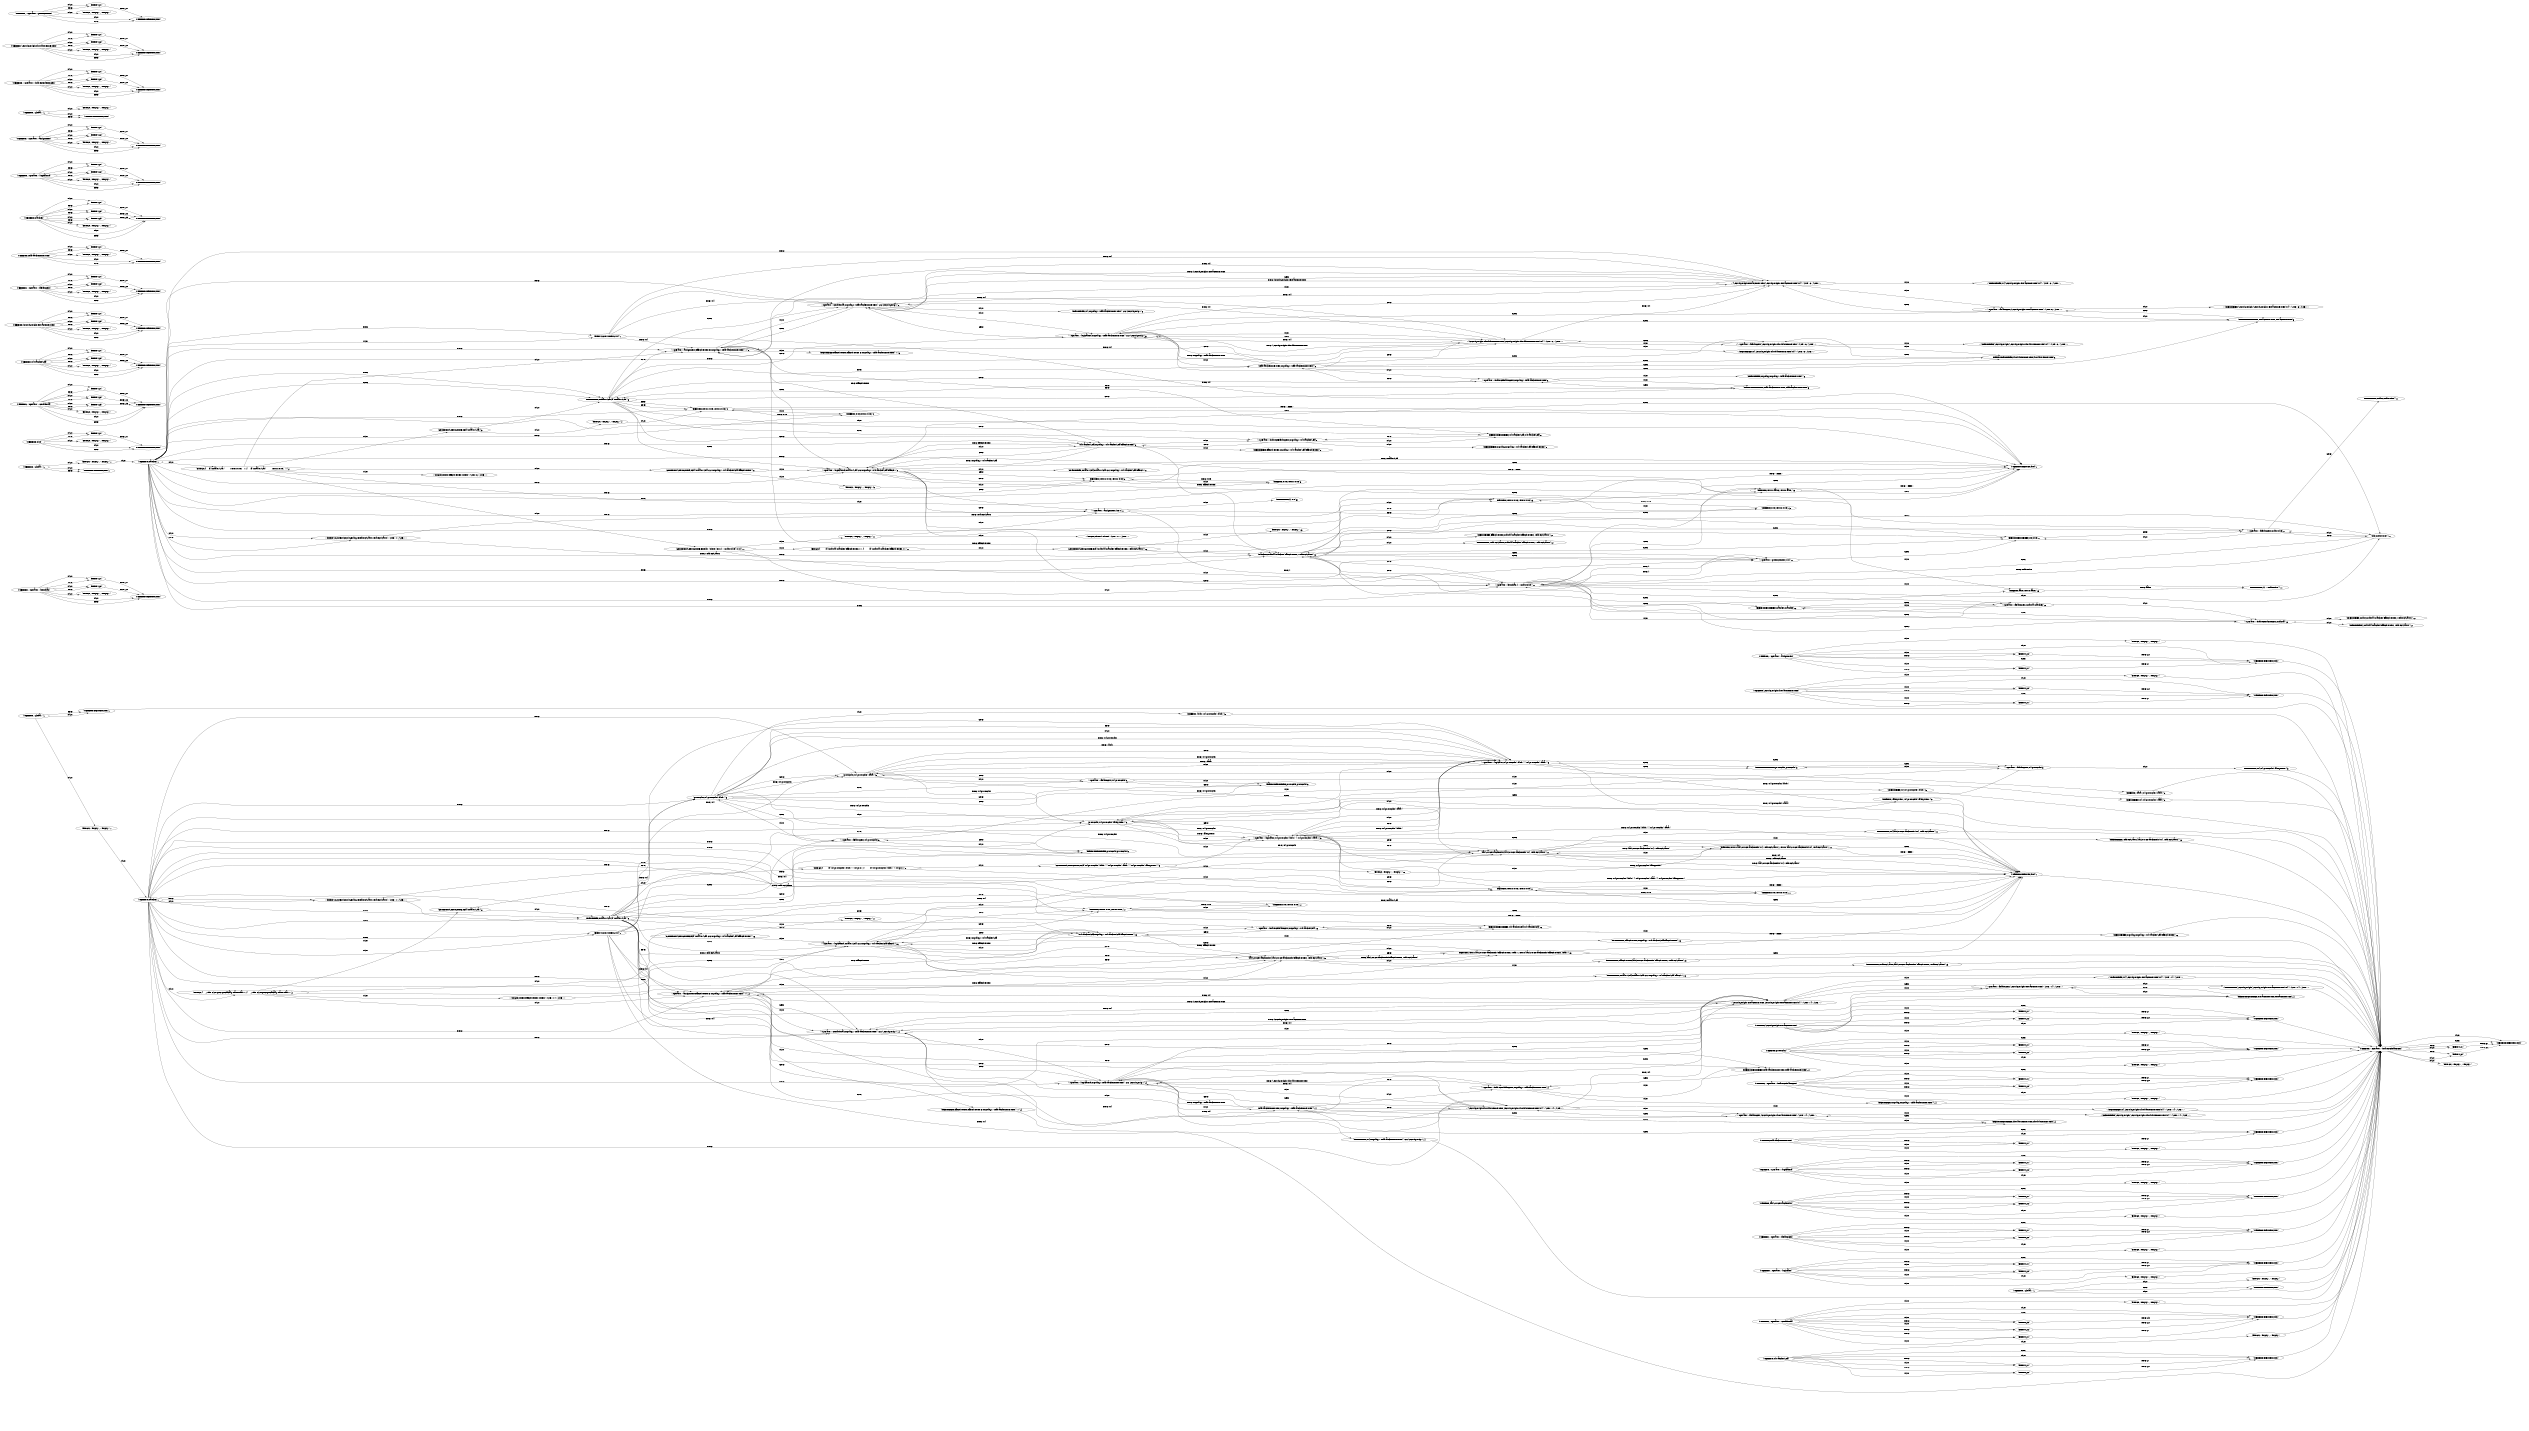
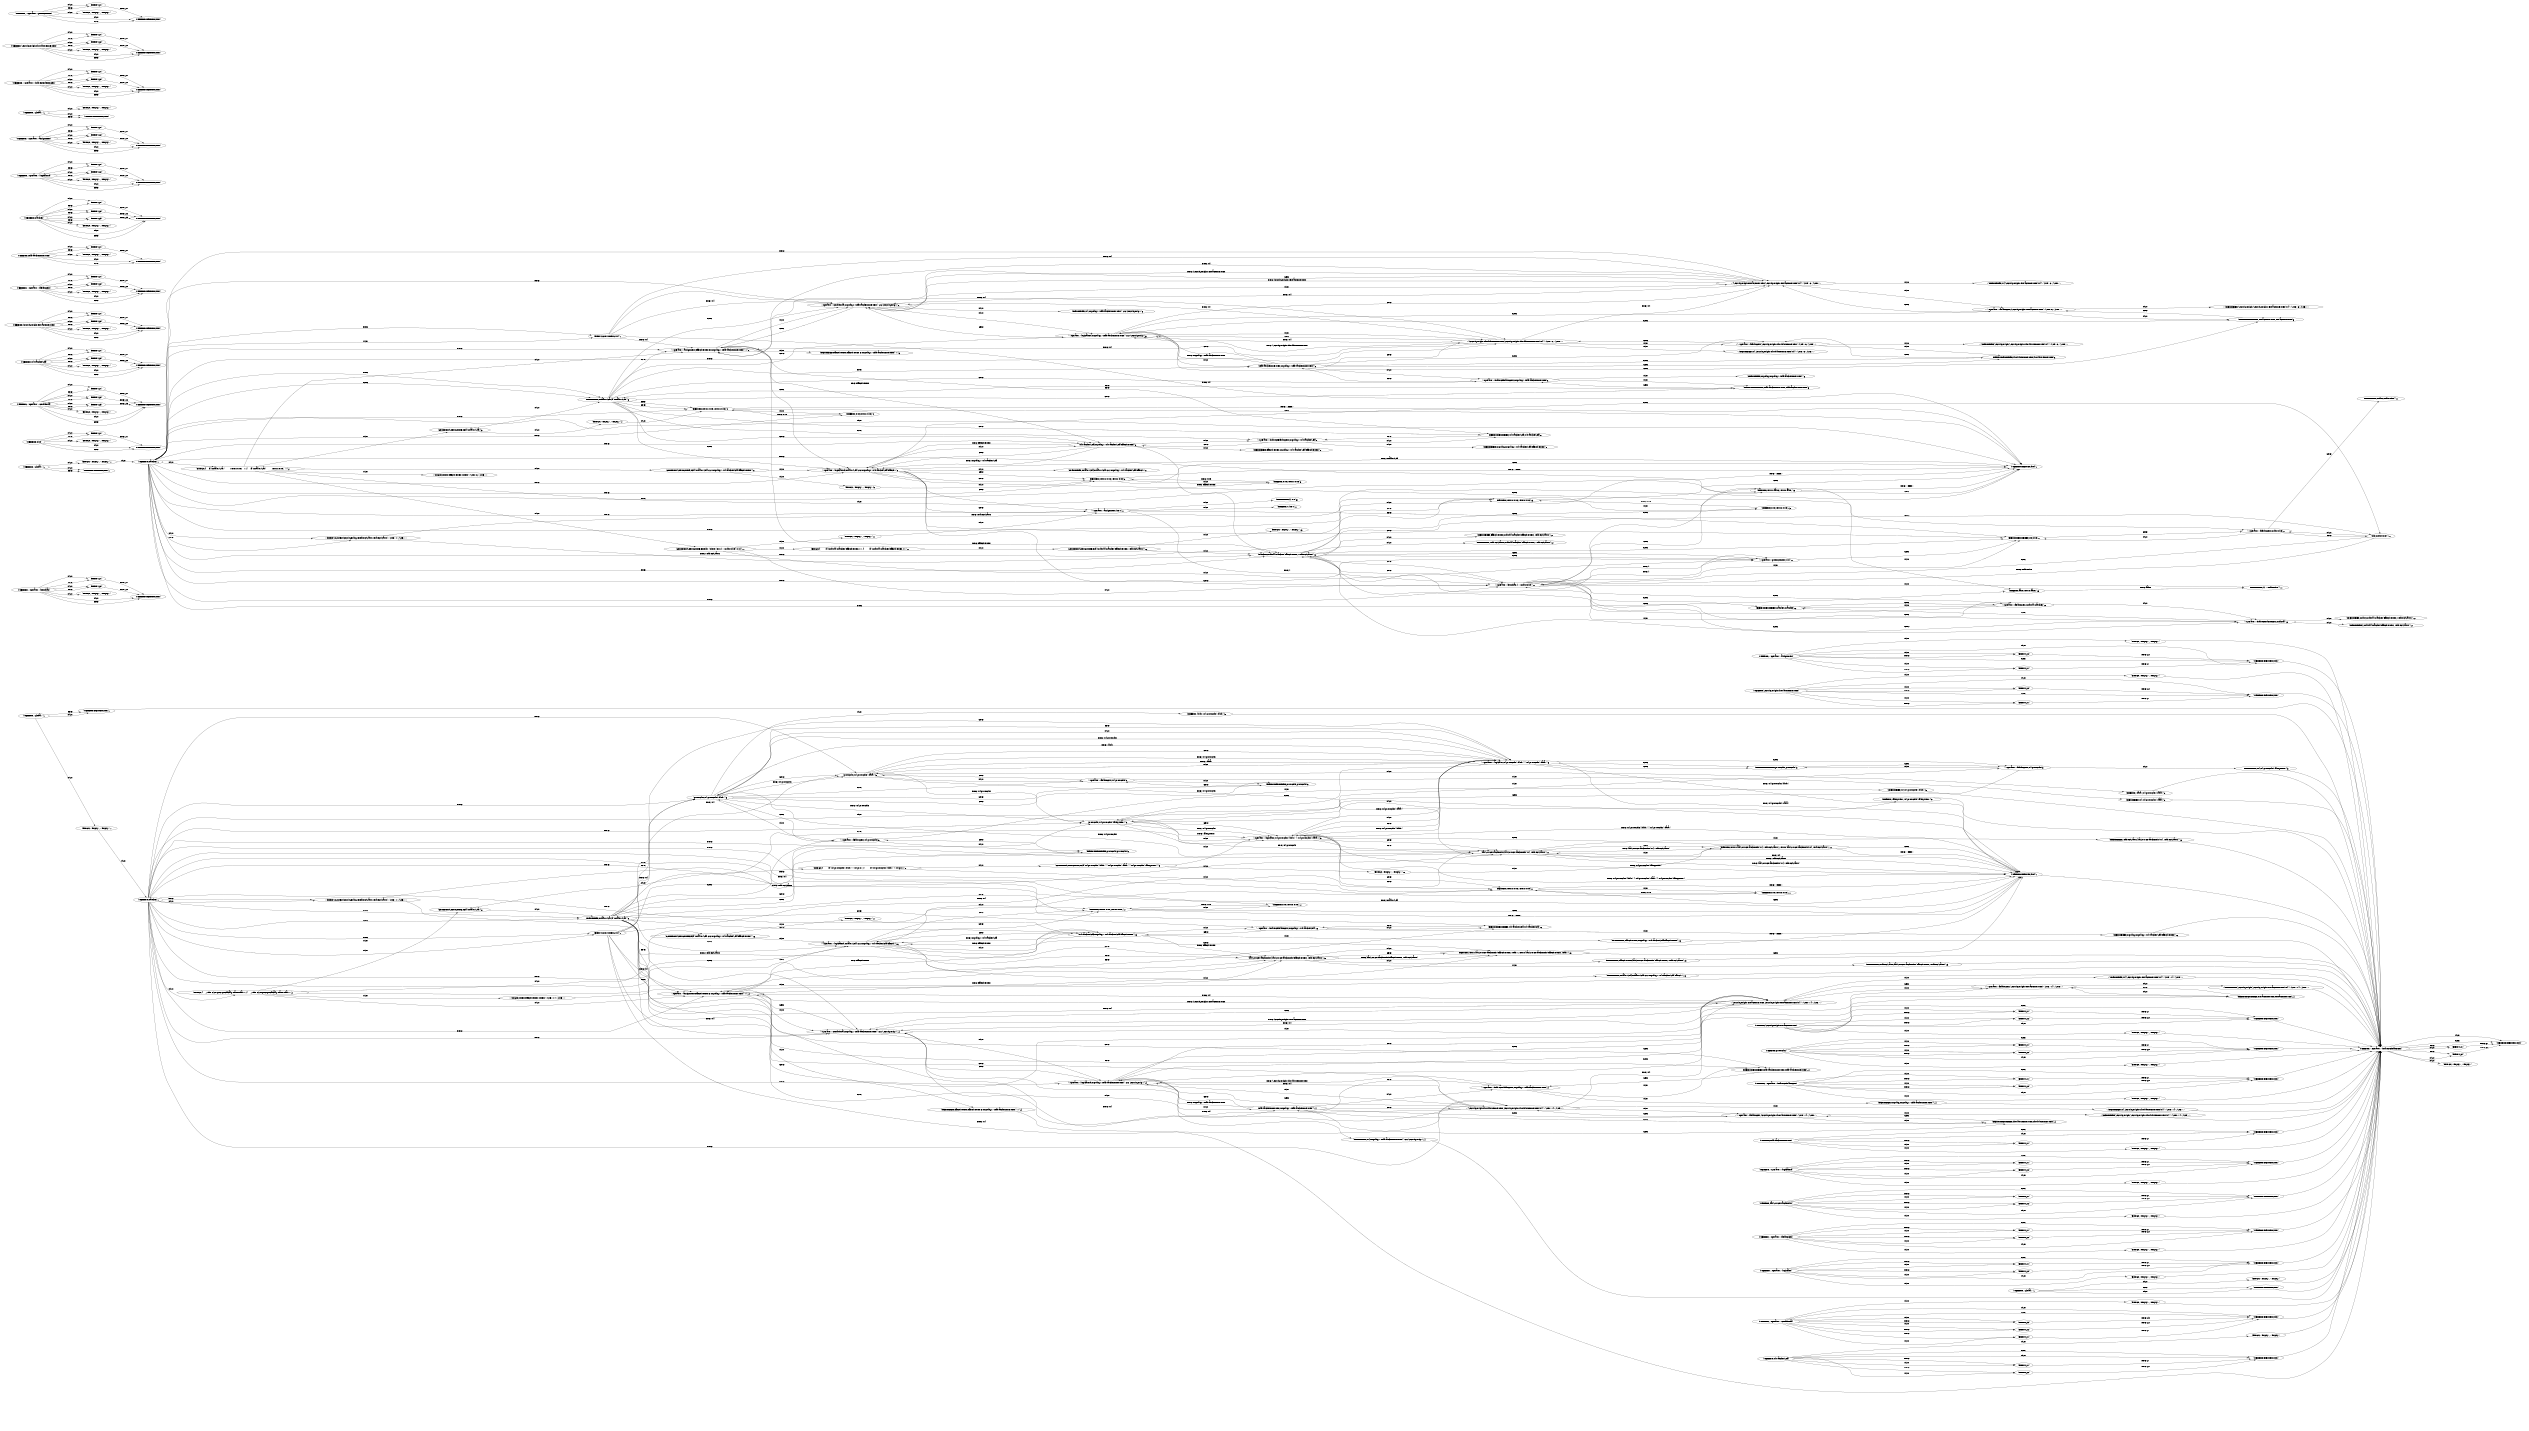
node "(LITERAL,0,i = 0)": added
edge "(matches,m_list[i].matches(effectiveURL, redirectStatus))" -> "(<operator>.fieldAccess,m_list.size)": now "(matches,m_list[i].matches(effectiveURL, redirectStatus))" -> "(<operator>.indirectIndexAccess,m_list[i])"
node "<(LOCAL,size_t i: size_t)<SUB>11</SUB>>": removed
edge "(<operator>.lessThan,i < m_list.size())" -> "(size,m_list.size())": now "(<operator>.lessThan,i < m_list.size())" -> "(FIELD_IDENTIFIER,size,size)"
node "(IDENTIFIER,url,hasSourceMatchInList(url, redirectStatus))": removed
